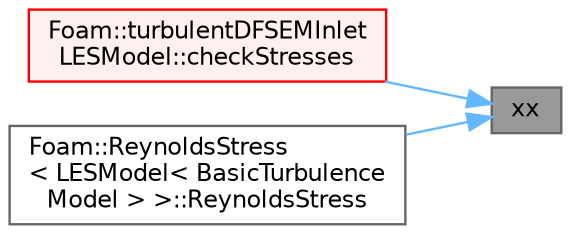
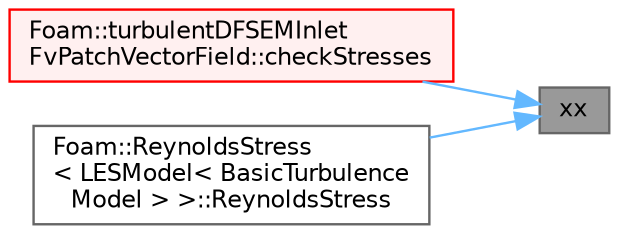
node "Foam::turbulentDFSEMInlet LESModel::checkStresses": label "Foam::turbulentDFSEMInlet LESModel::checkStresses" -> "Foam::turbulentDFSEMInlet FvPatchVectorField::checkStresses"
